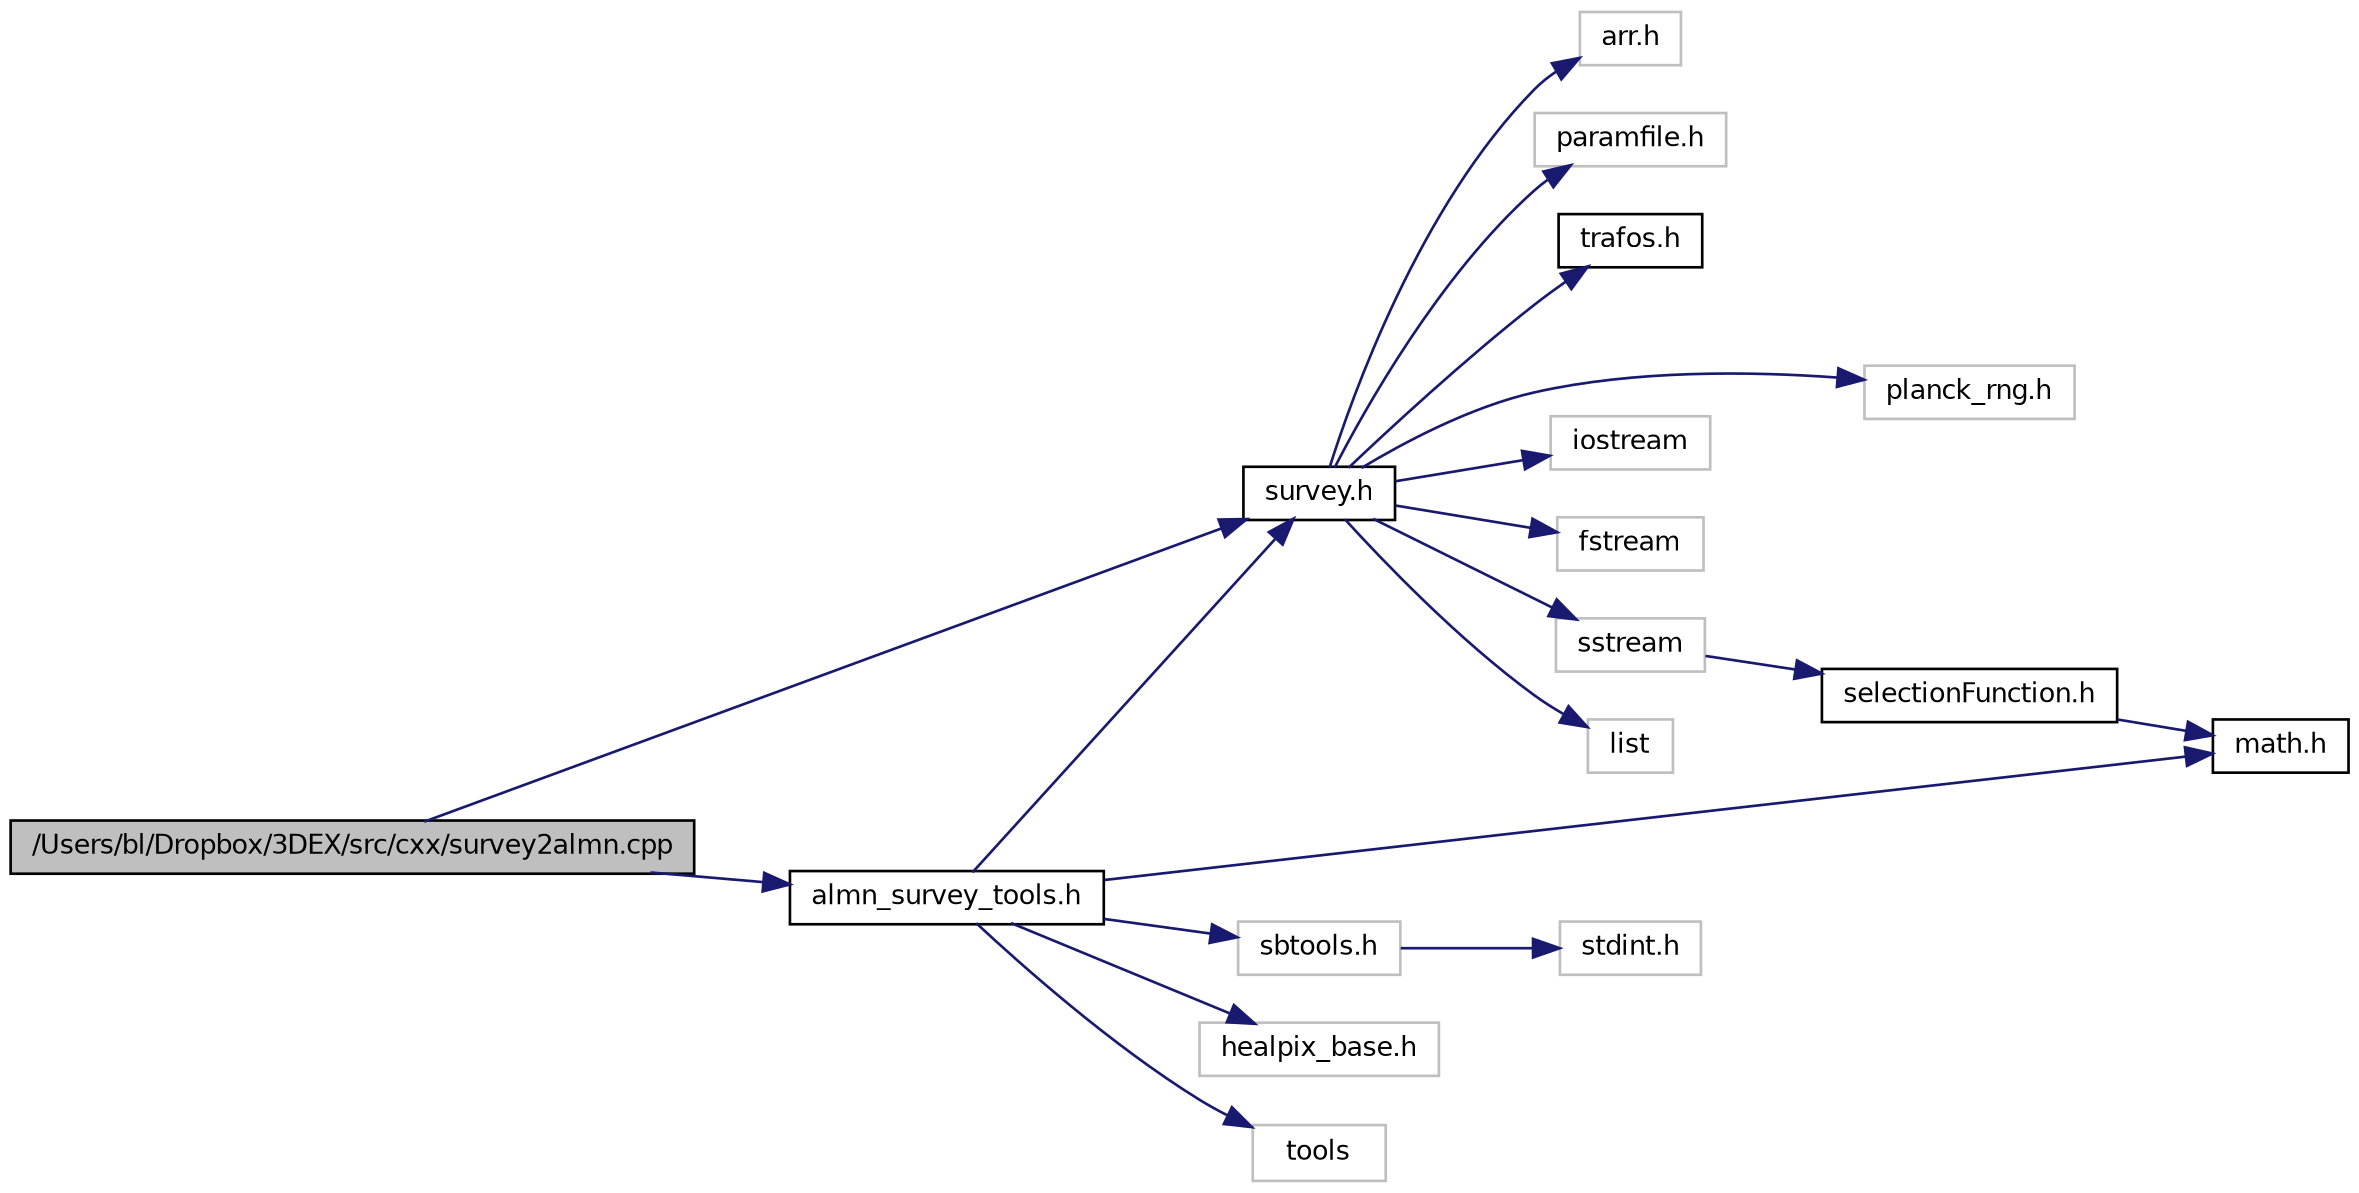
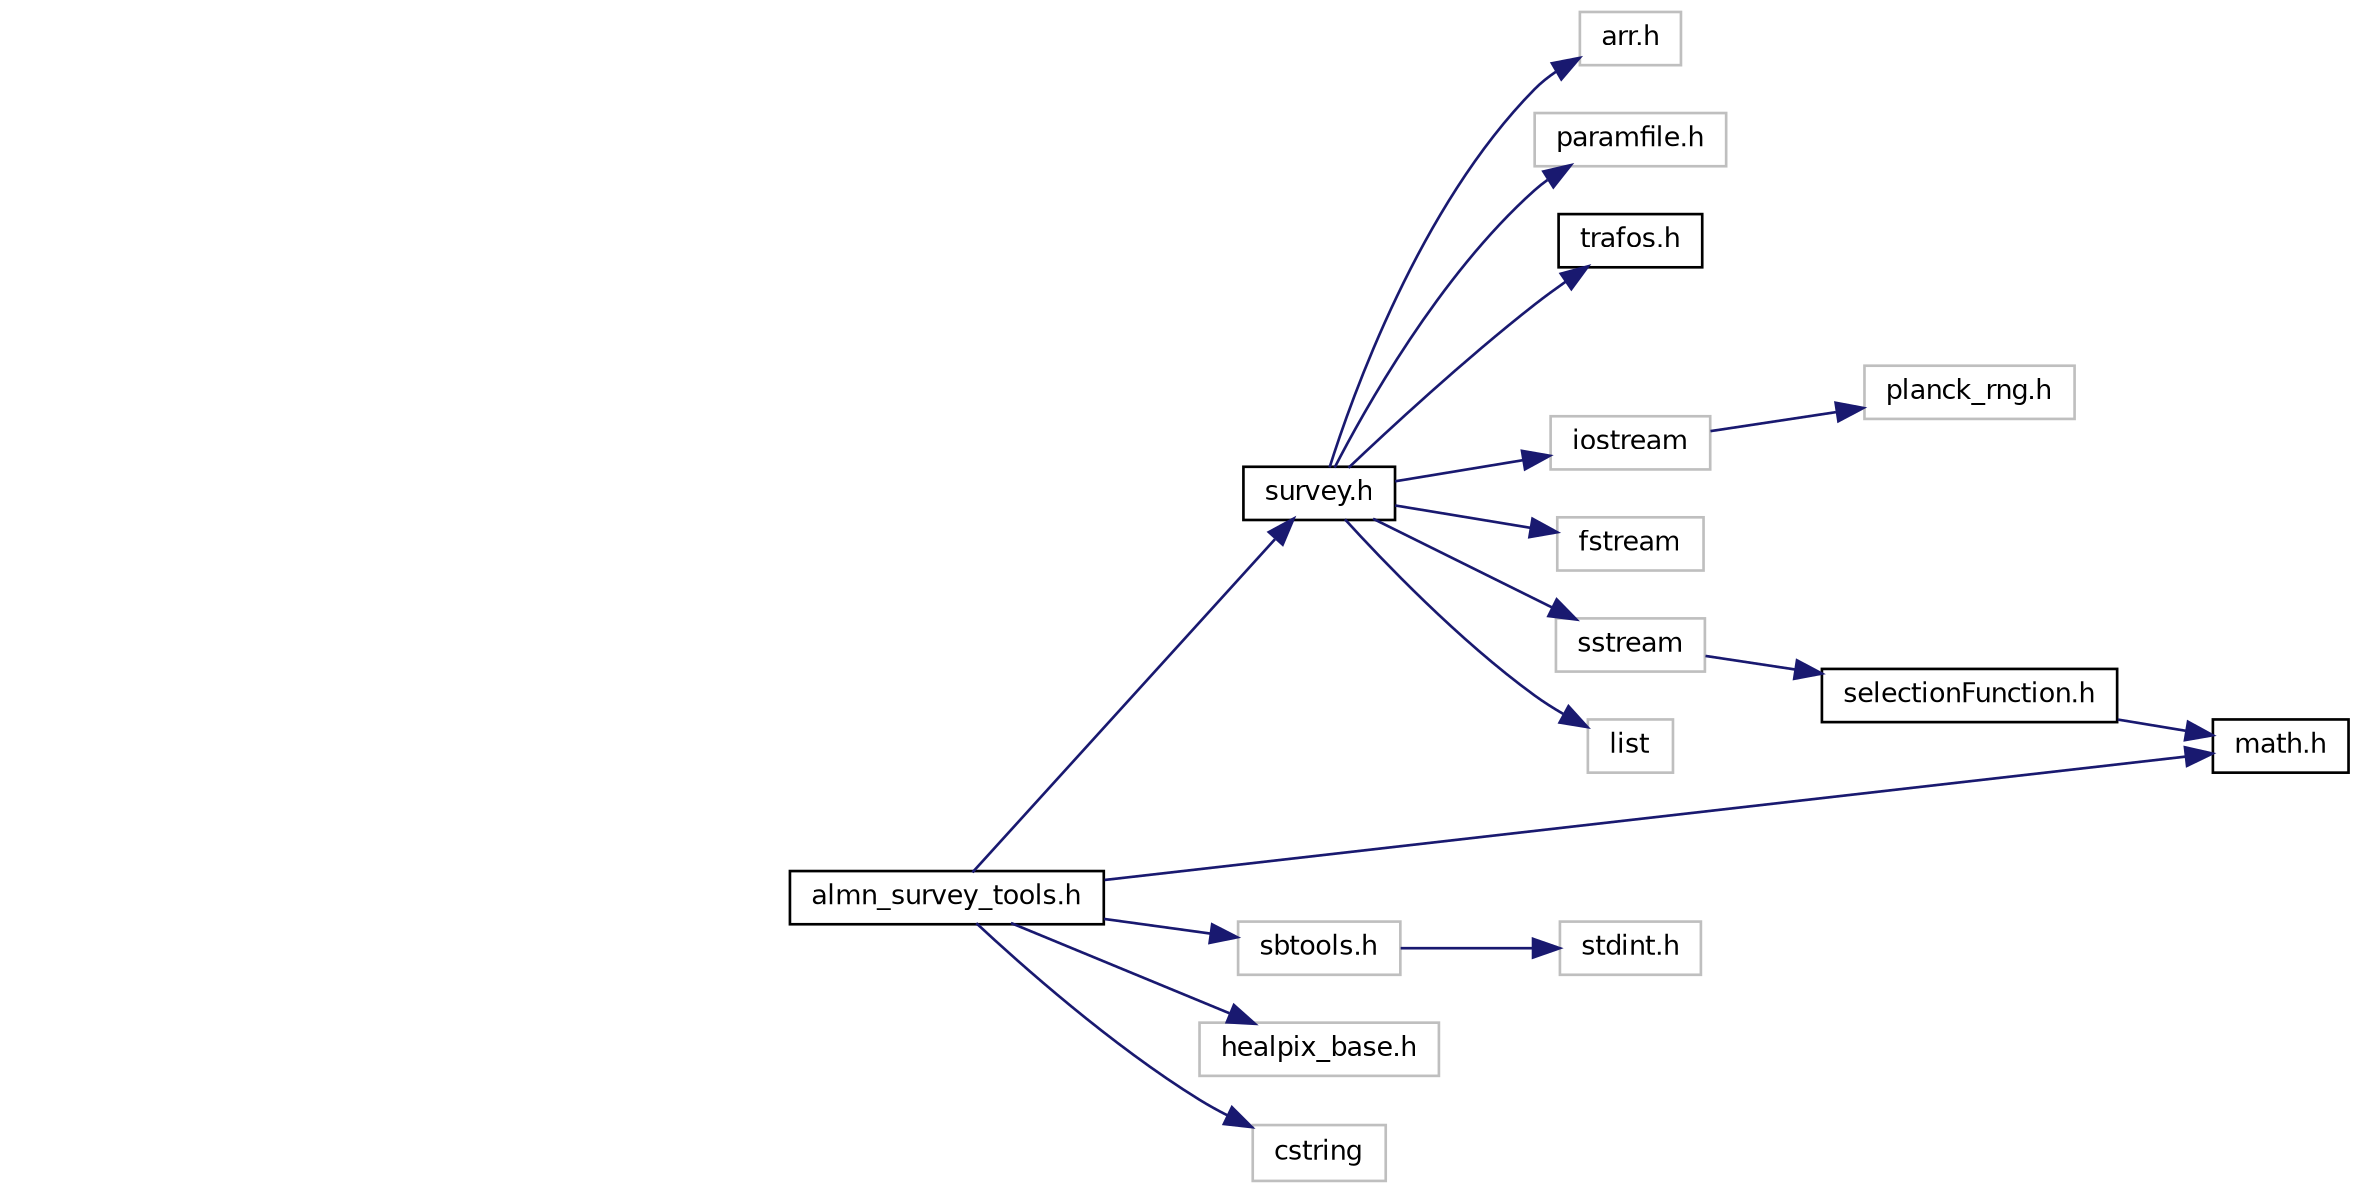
edge "survey.h" -> "planck_rng.h": now "iostream" -> "planck_rng.h"
node "/Users/bl/Dropbox/3DEX/src/cxx/survey2almn.cpp": removed
node "tools": label "tools" -> "cstring"
